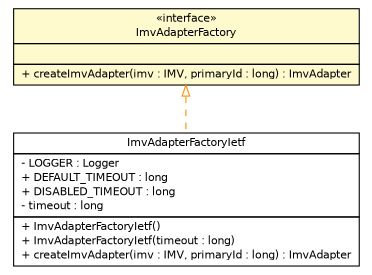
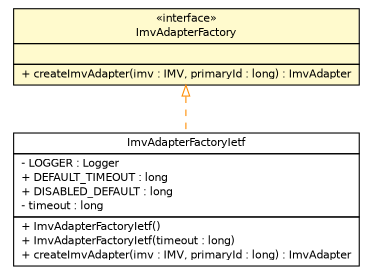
node "ImvAdapterFactoryIetf": text "+ DISABLED_TIMEOUT : long" -> "+ DISABLED_DEFAULT : long"
